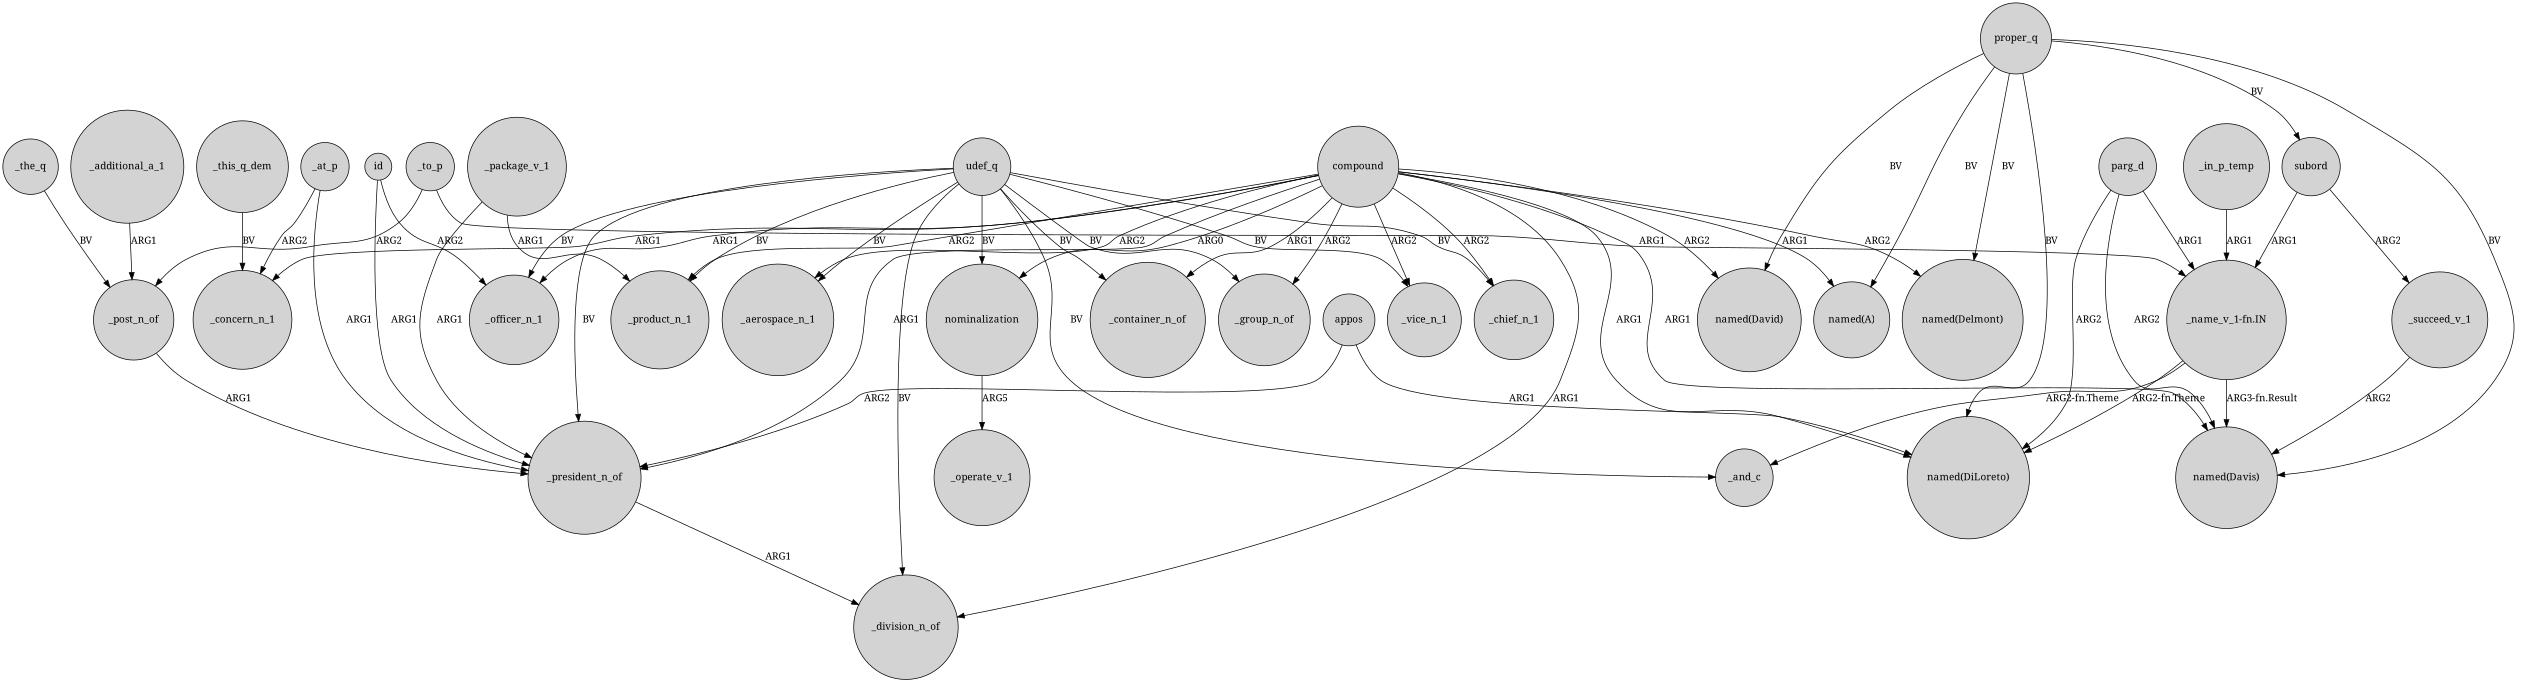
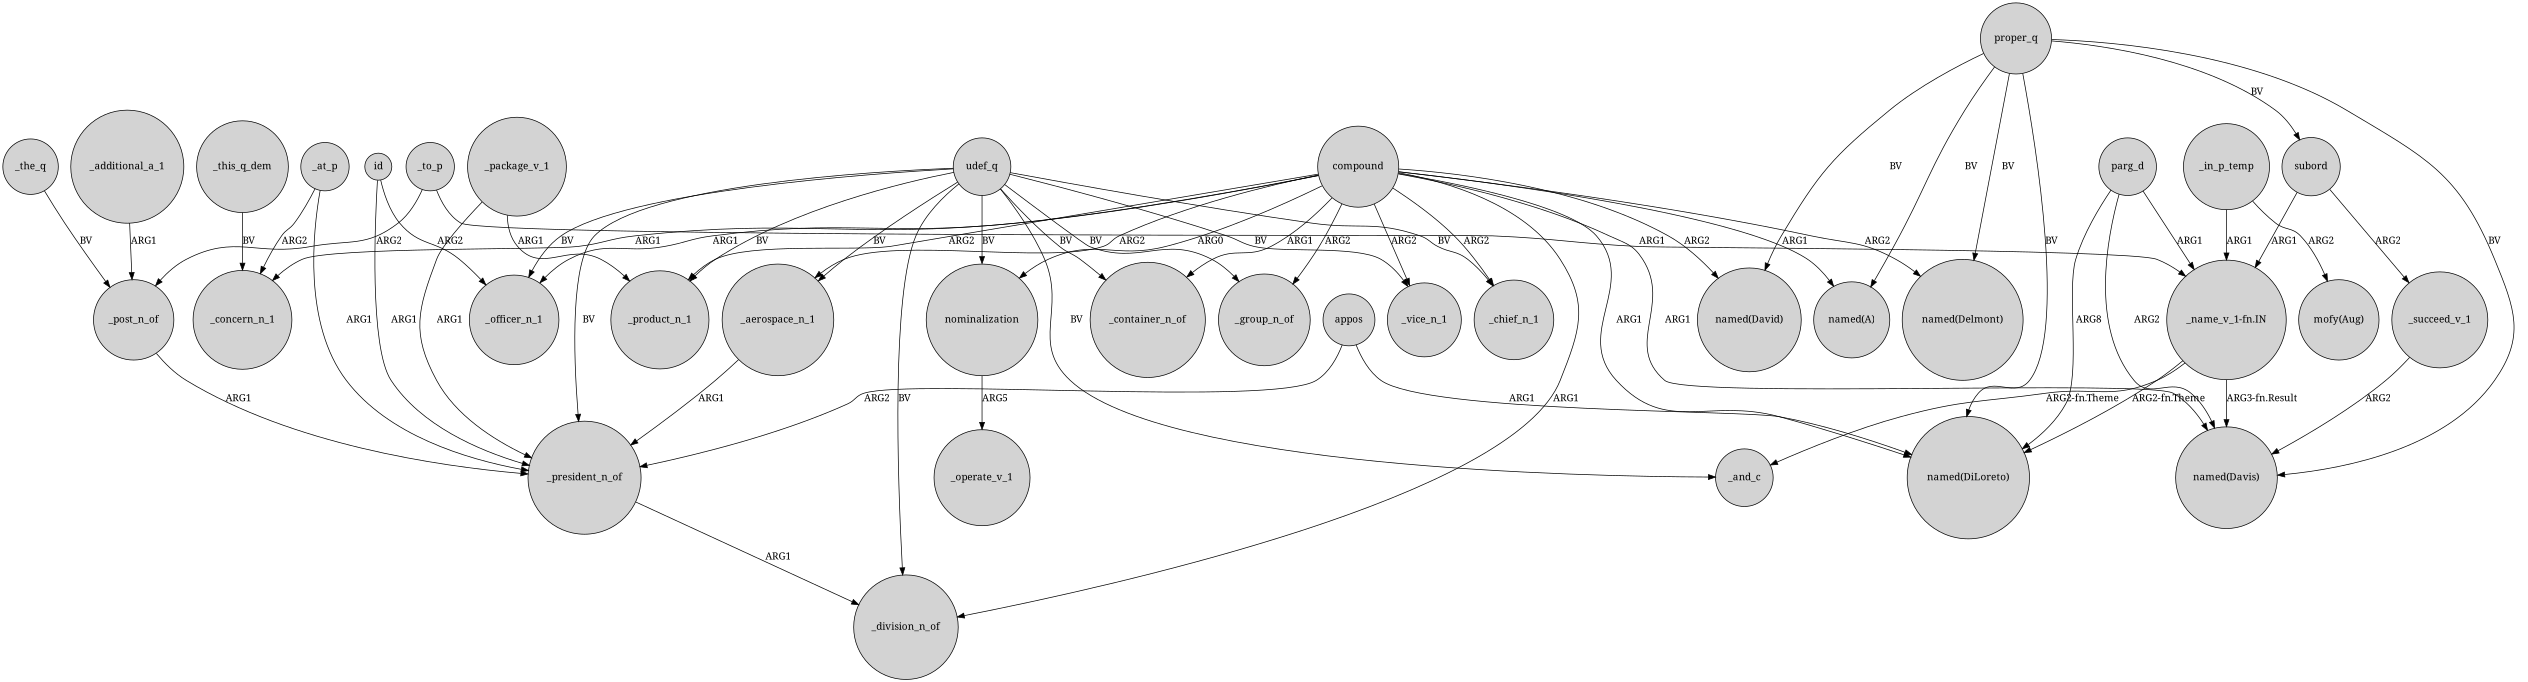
edge "compound" -> "_president_n_of": now "_aerospace_n_1" -> "_president_n_of"
edge "parg_d" -> "named(DiLoreto)": label "ARG2" -> "ARG8"
node "mofy(Aug)": added
